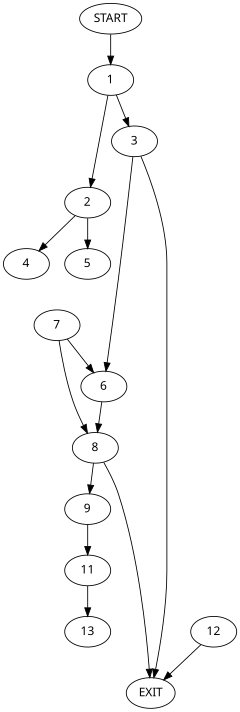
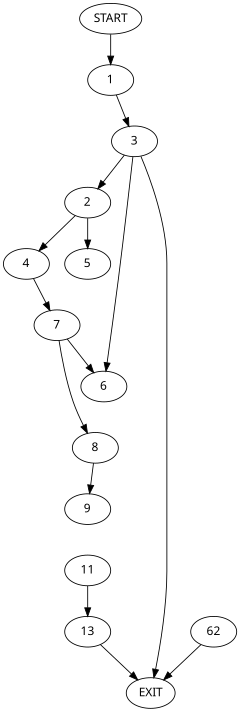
edge "1" -> "2": now "3" -> "2"
edge "4" -> "7": added
edge "6" -> "8": removed
edge "9" -> "11": removed
edge "8" -> "EXIT": now "13" -> "EXIT"
node "12": label "12" -> "62"
